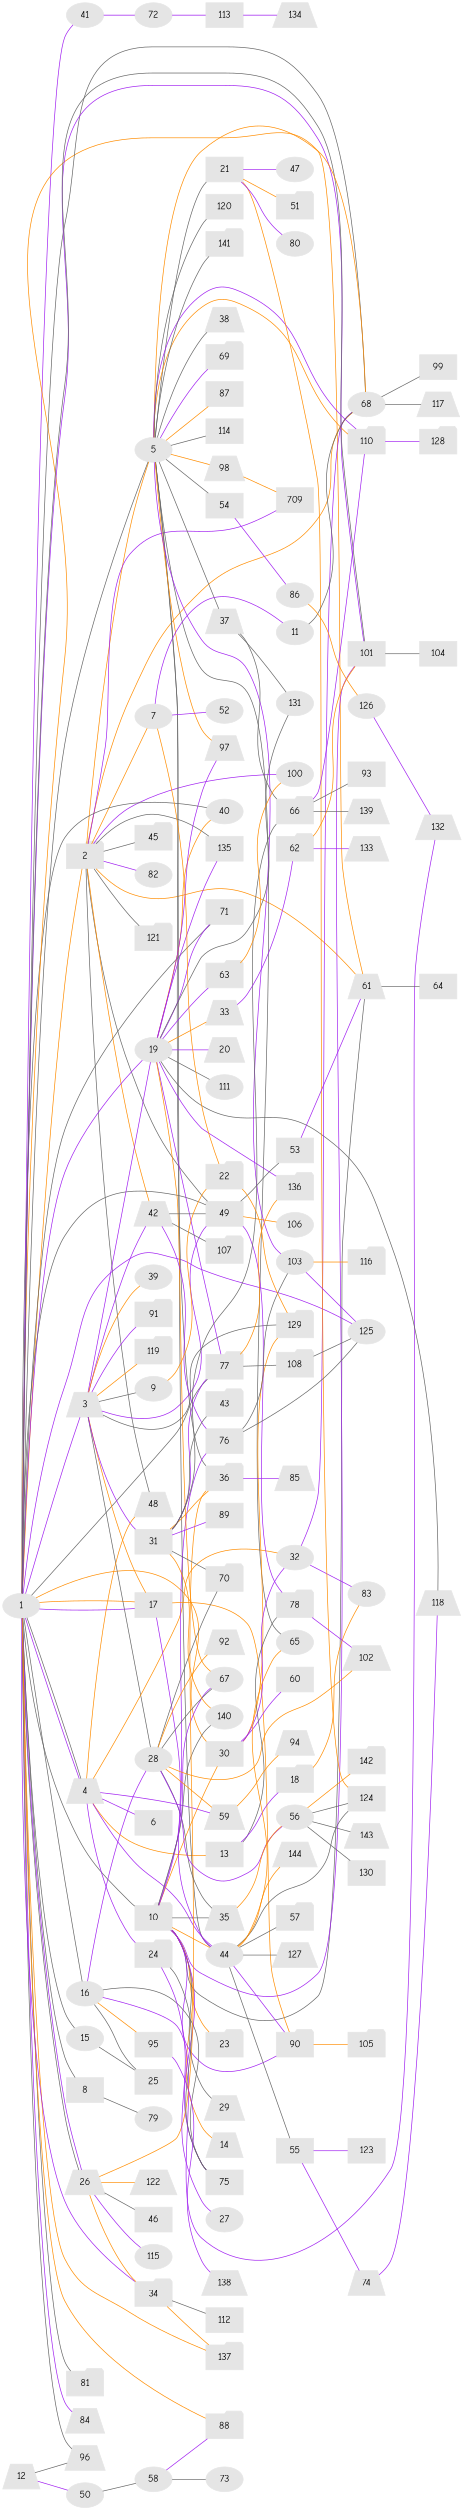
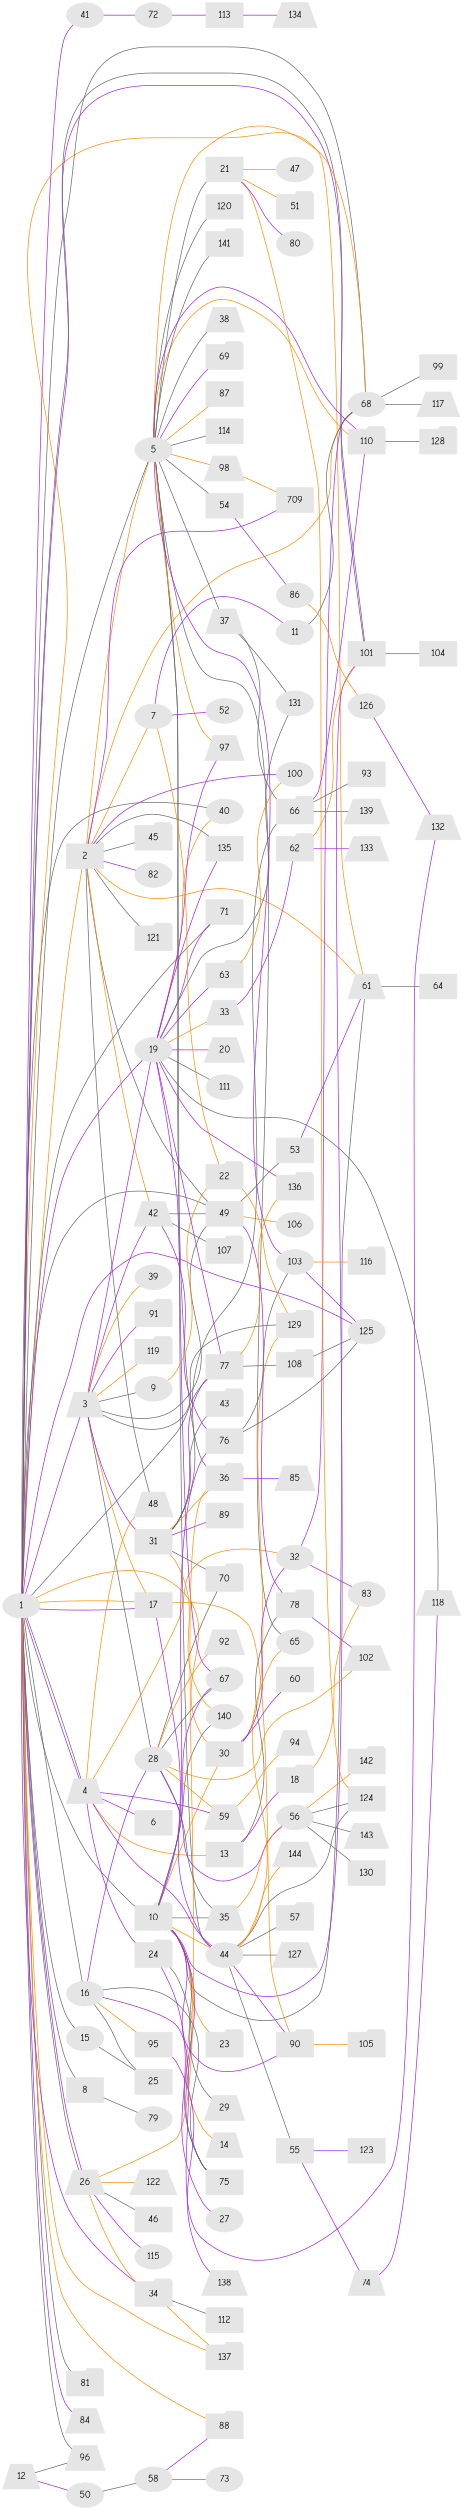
edge "21" -- "47": color purple -> darkorange
edge "49" -- "3": color purple -> gray40
edge "19" -- "67": color darkorange -> purple
